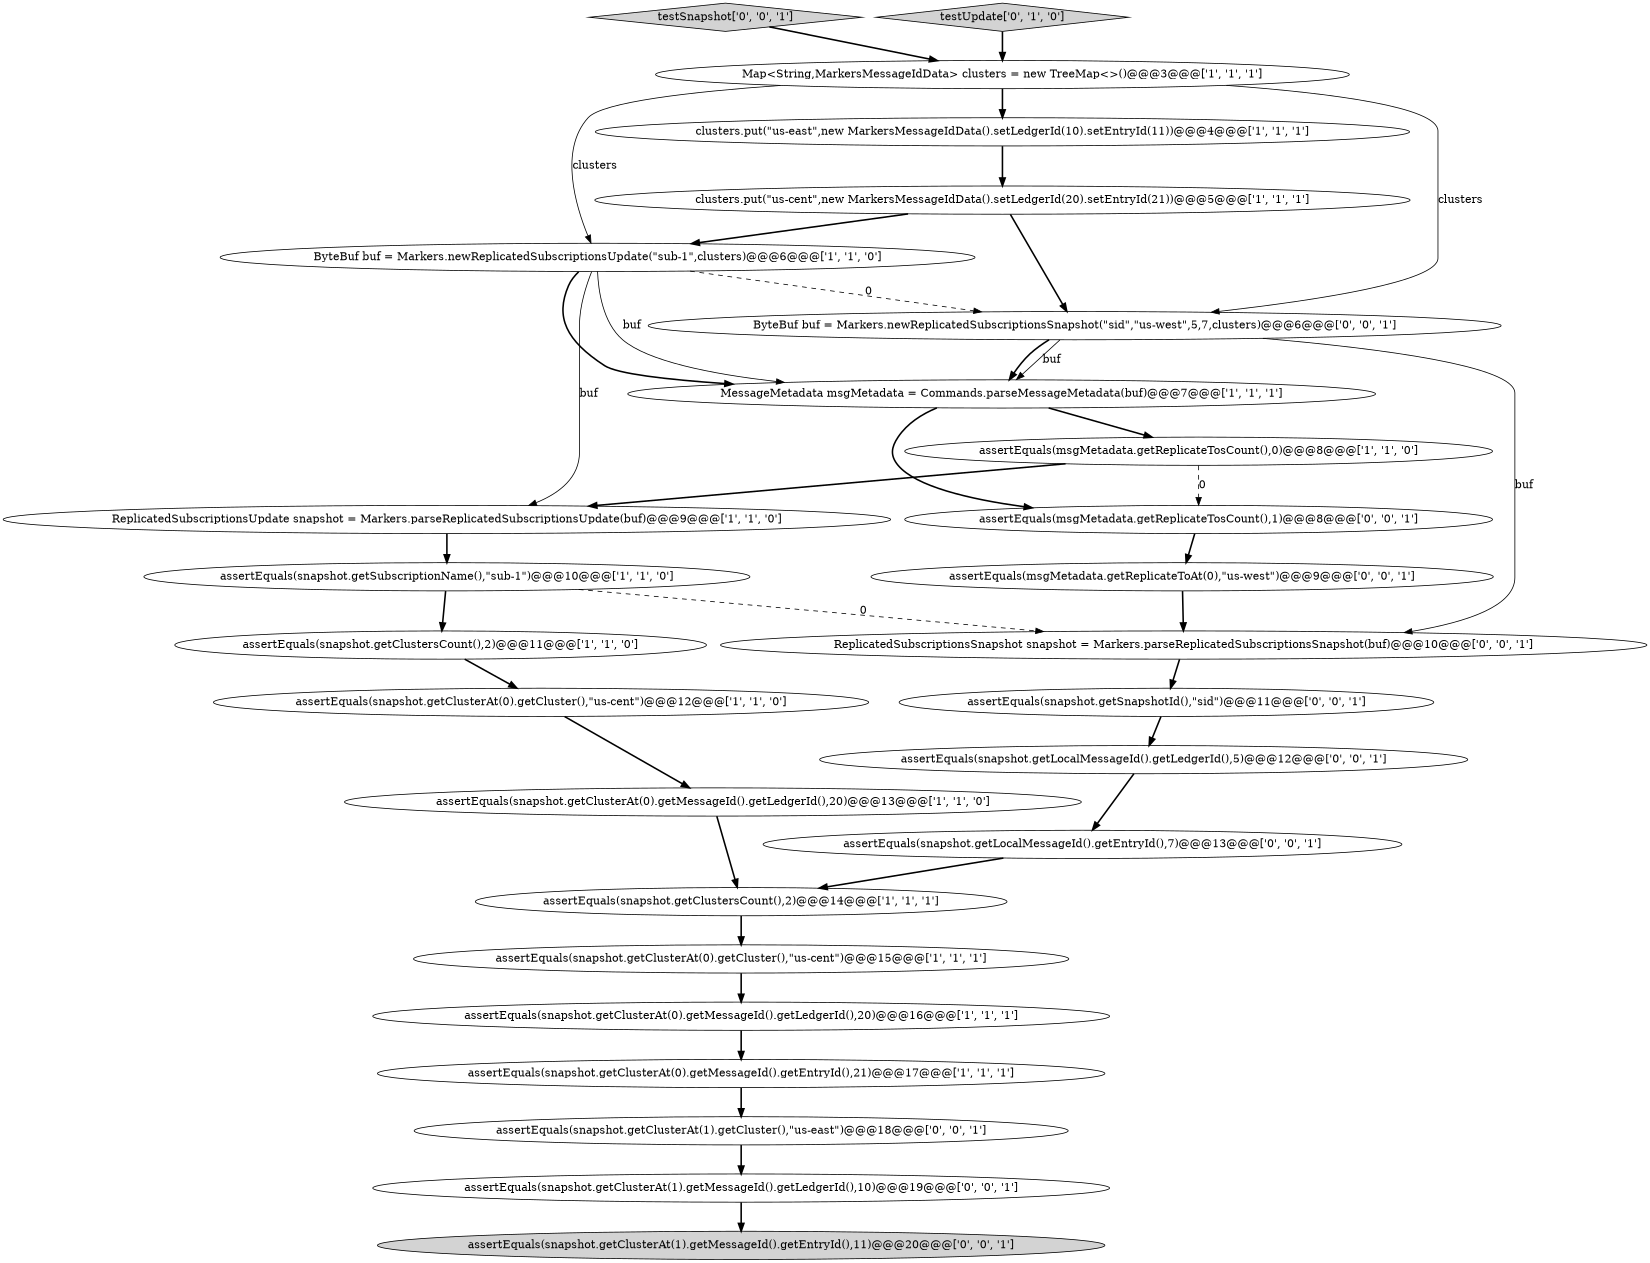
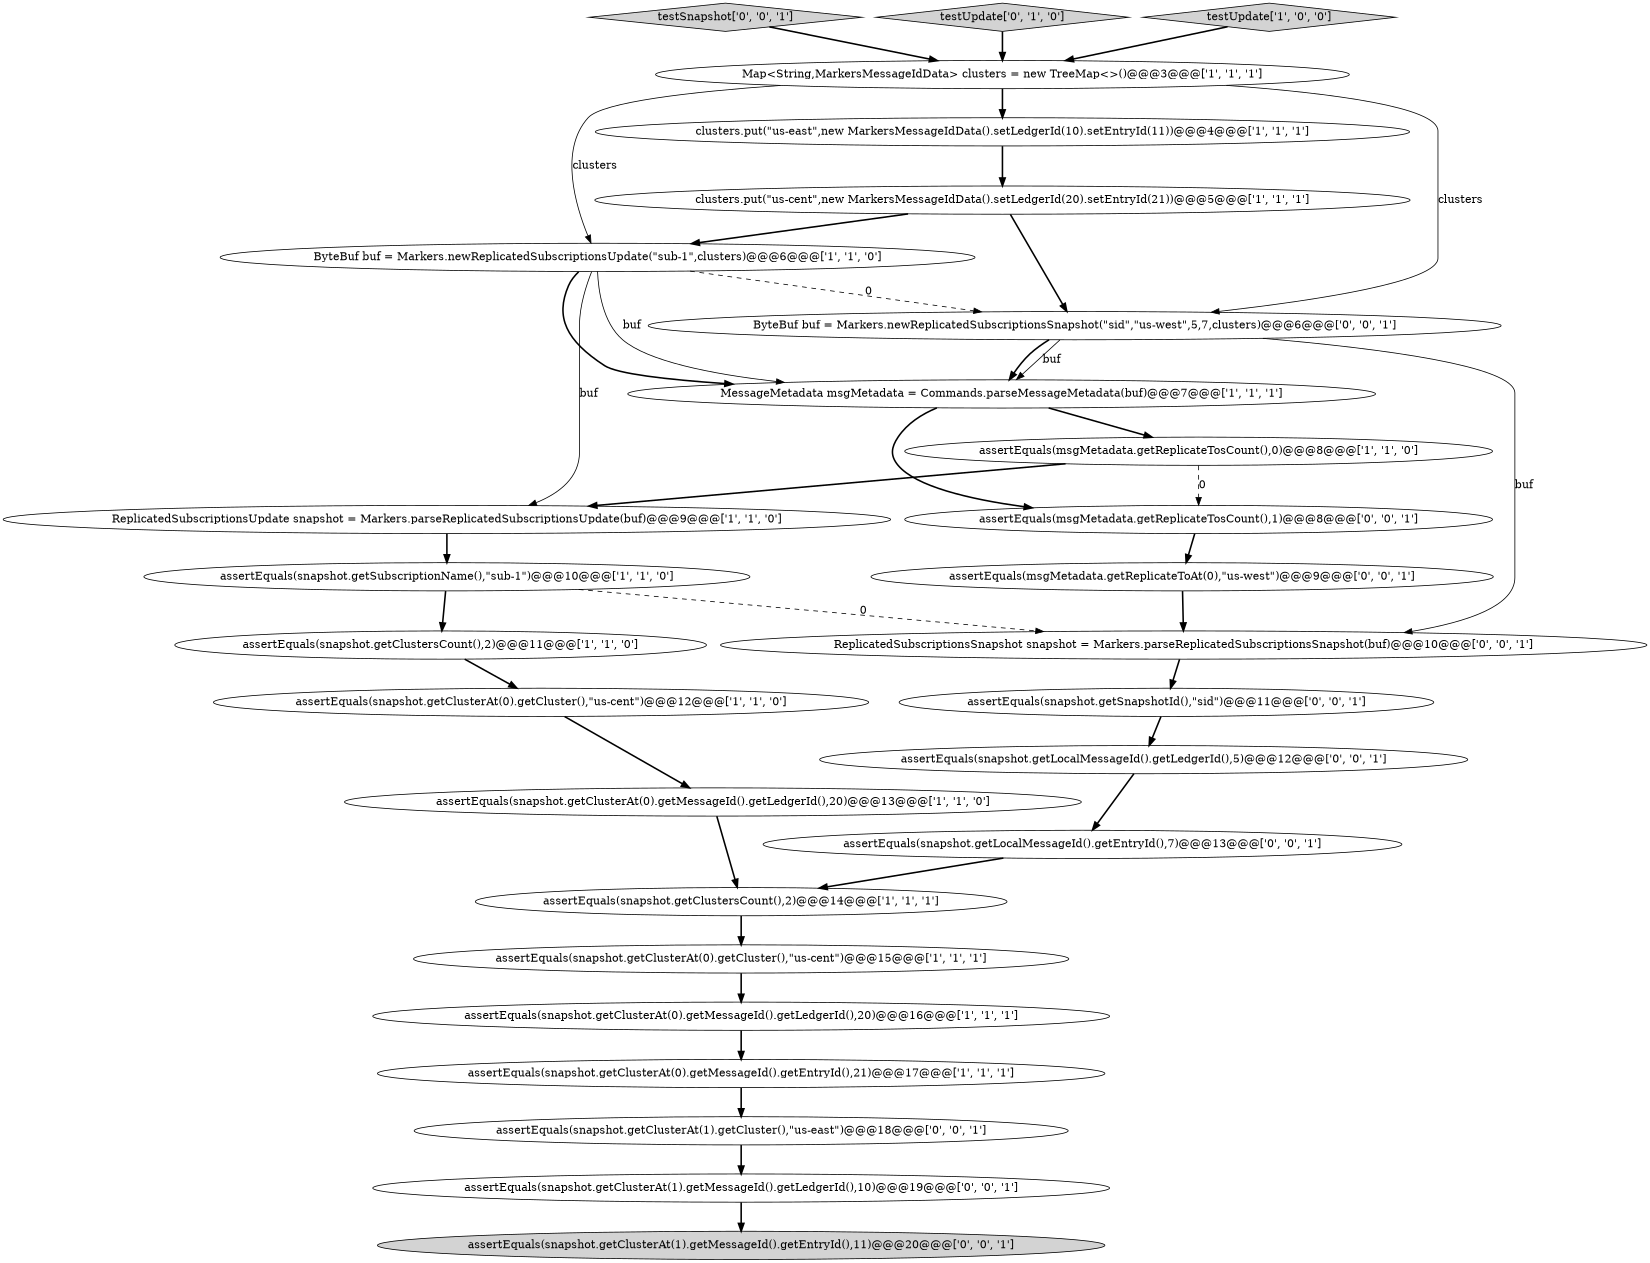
node "testUpdate['1', '0', '0']": added
